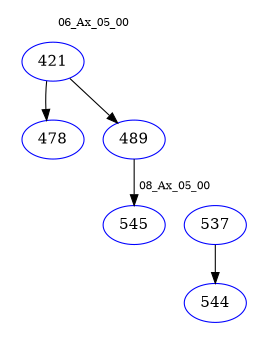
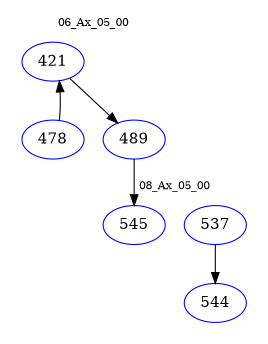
edge "421" -> "478": reversed
